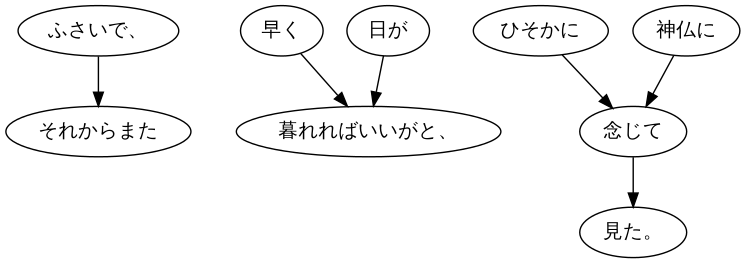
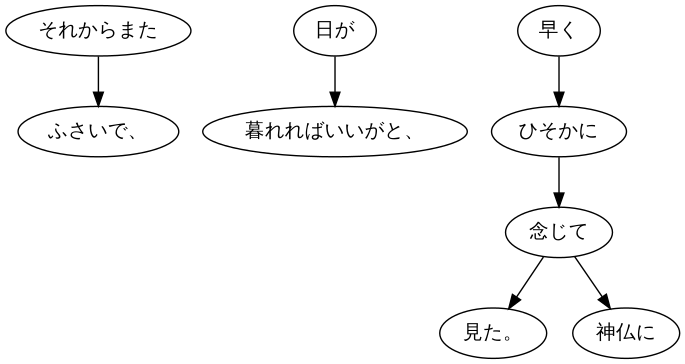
edge "ふさいで、" -> "それからまた": reversed
edge "早く" -> "暮れればいいがと、": now "早く" -> "ひそかに"
edge "神仏に" -> "念じて": reversed
